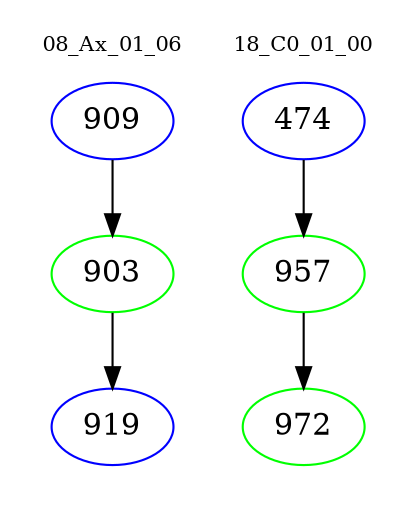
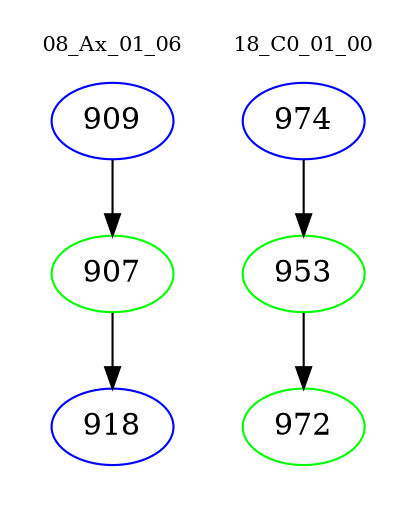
node "474": label "474" -> "974"
node "903": label "903" -> "907"
node "957": label "957" -> "953"
node "919": label "919" -> "918"
